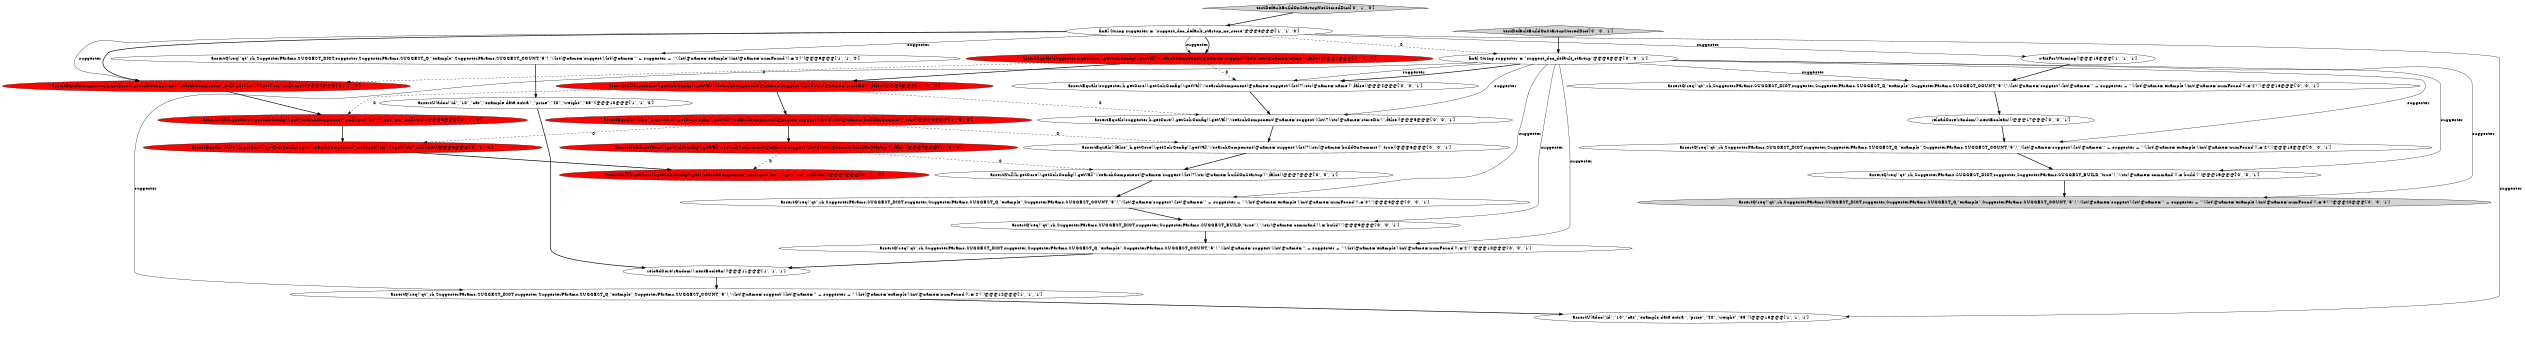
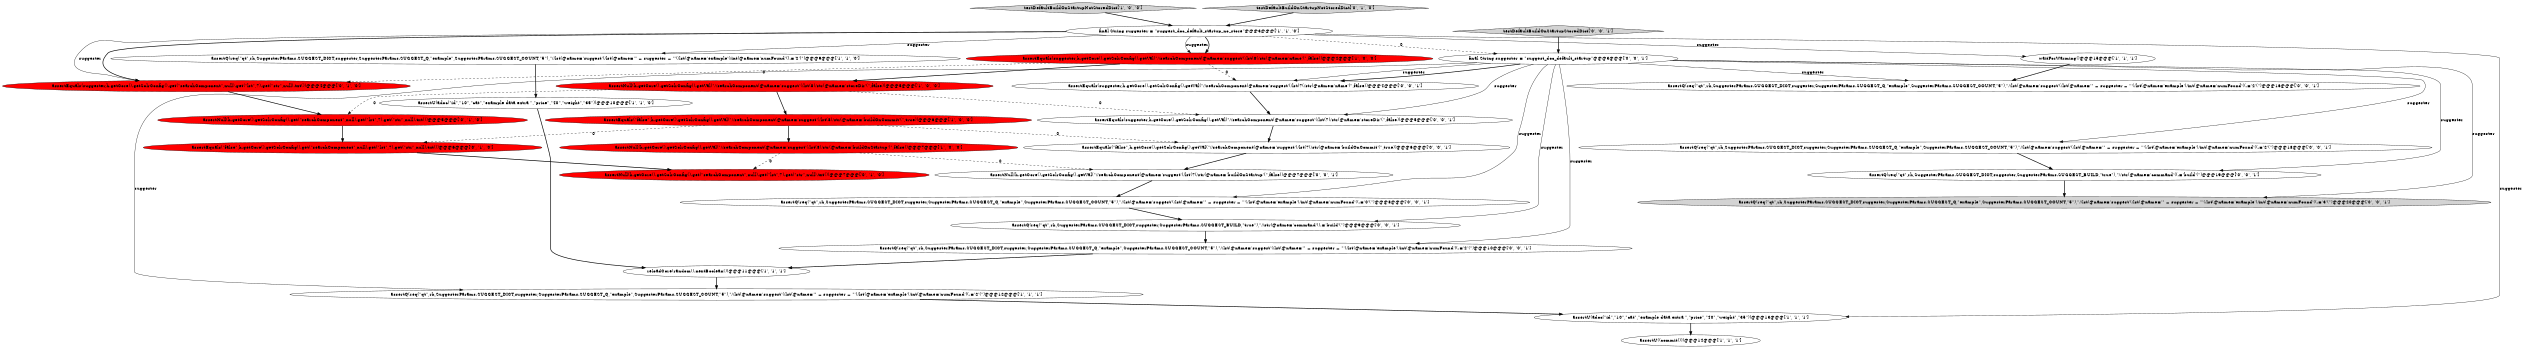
node "testDefaultBuildOnStartupNotStoredDict['1', '0', '0']": added
node "reloadCore(random().nextBoolean())@@@17@@@['0', '0', '1']": removed
node "assertU((commit()))@@@14@@@['1', '1', '1']": added
